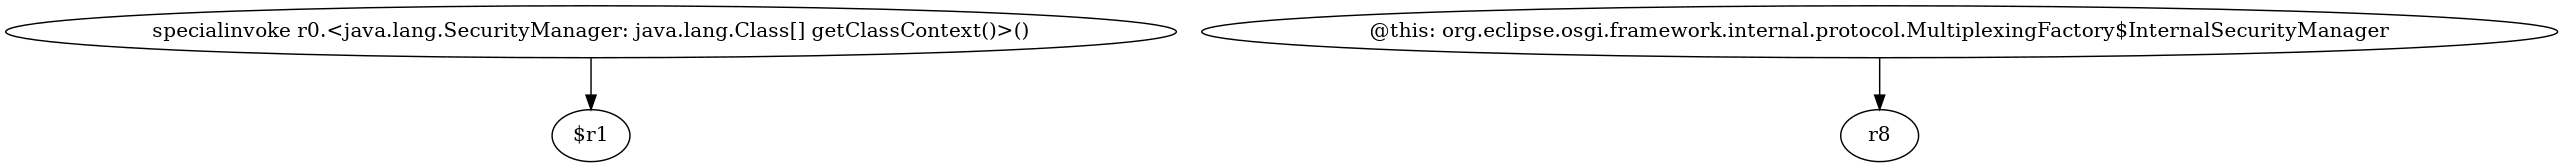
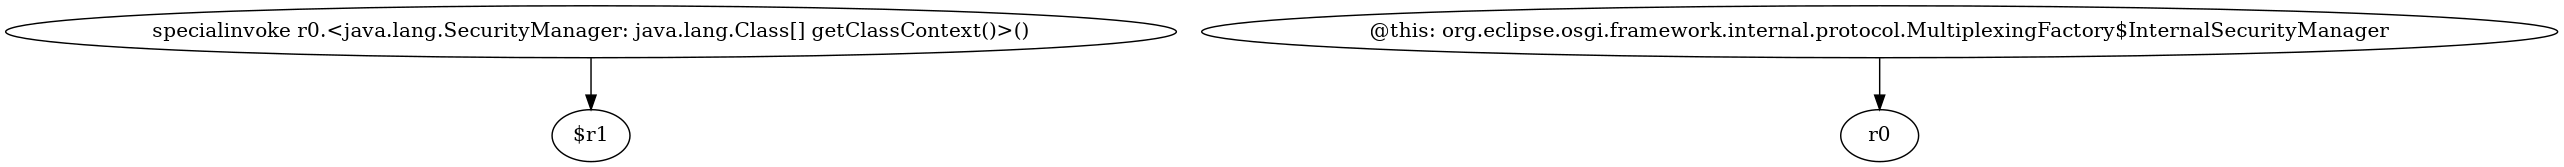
node "r8": label "r8" -> "r0"
